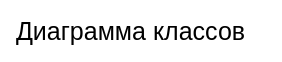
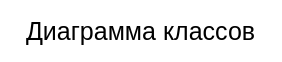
node "Диаграмма классов": moved (131, 31) -> (141, 31)
